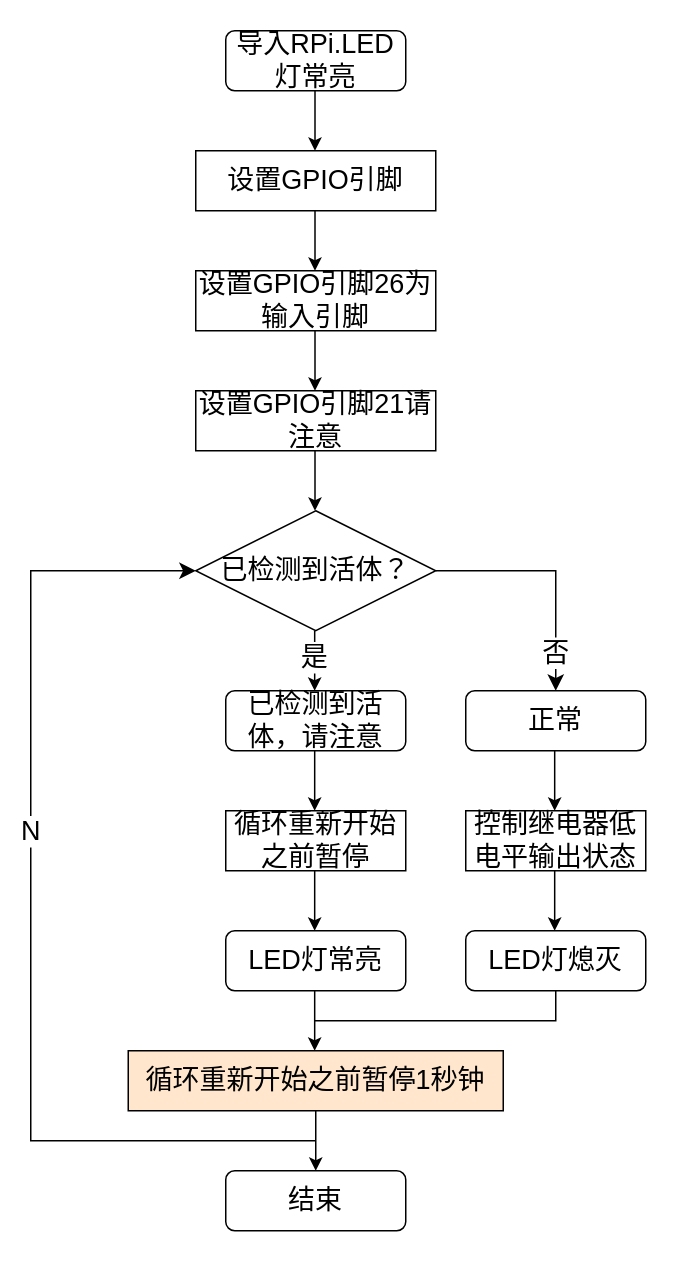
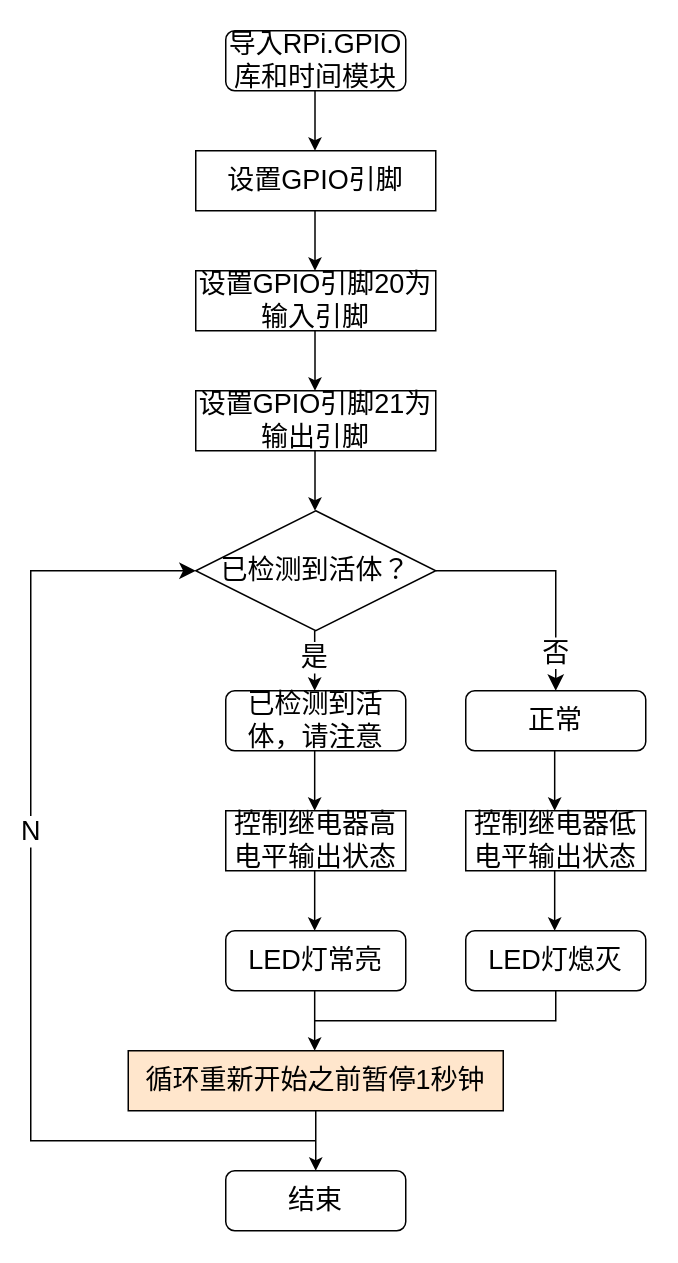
node "导入RPi.LED灯常亮": label "导入RPi.LED灯常亮" -> "导入RPi.GPIO库和时间模块"
node "设置GPIO引脚26为输入引脚": label "设置GPIO引脚26为输入引脚" -> "设置GPIO引脚20为输入引脚"
node "设置GPIO引脚21请注意": label "设置GPIO引脚21请注意" -> "设置GPIO引脚21为输出引脚"
node "循环重新开始之前暂停": label "循环重新开始之前暂停" -> "控制继电器高电平输出状态"
